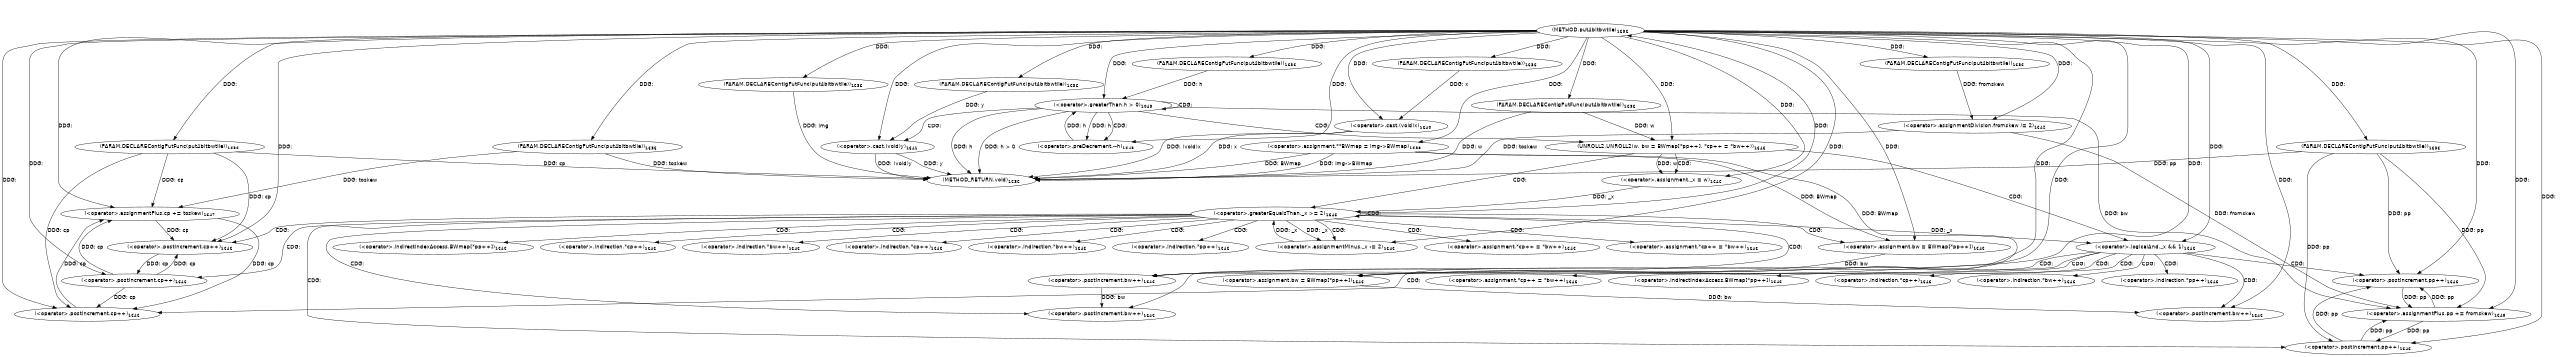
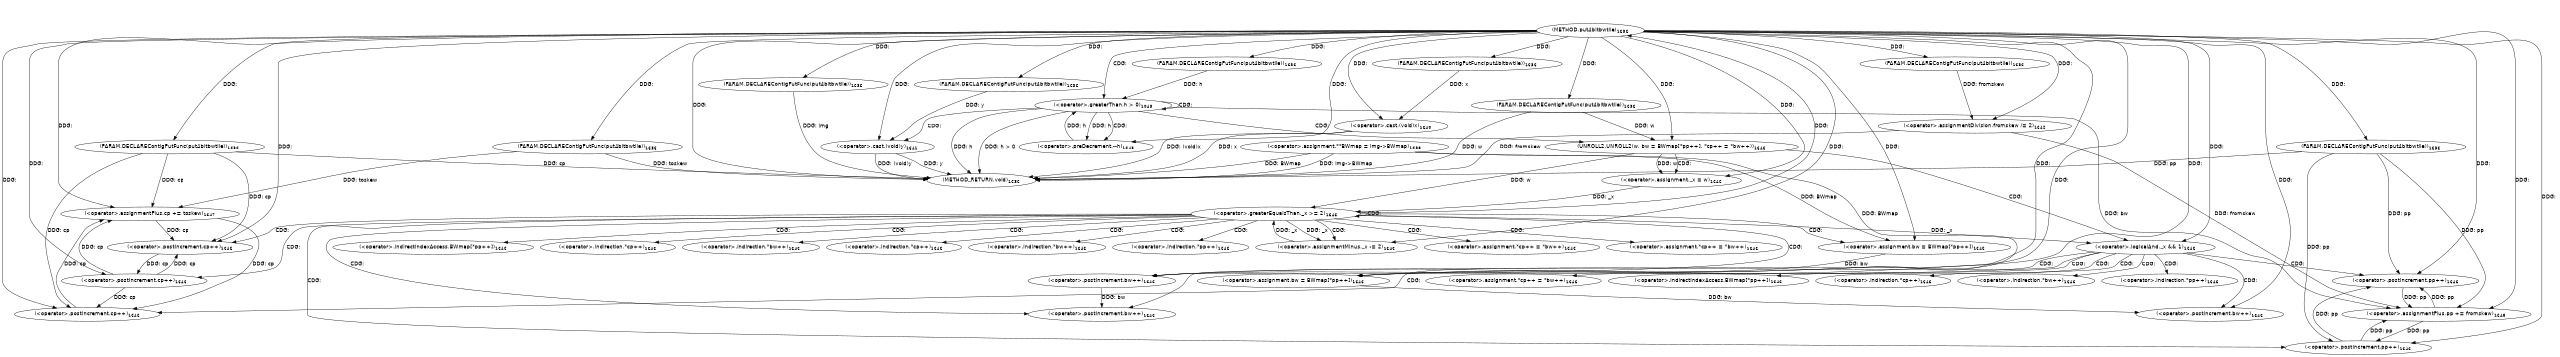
edge "(METHOD,put4bitbwtile)" -> "(<operator>.greaterThan,h > 0)": label "DDG: " -> "CDG: "
edge "(METHOD,put4bitbwtile)" -> "(<operator>.assignment,**BWmap = img->BWmap)": now "(METHOD,put4bitbwtile)" -> "(METHOD_RETURN,void)"
edge "(<operator>.assignmentDivision,fromskew /= 2)" -> "(METHOD_RETURN,void)": label "DDG: toskew" -> "DDG: fromskew"
edge "(UNROLL2,UNROLL2(w, bw = BWmap[*pp++], *cp++ = *bw++))" -> "(<operator>.greaterEqualsThan,_x >= 2)": label "CDG: " -> "DDG: w"
